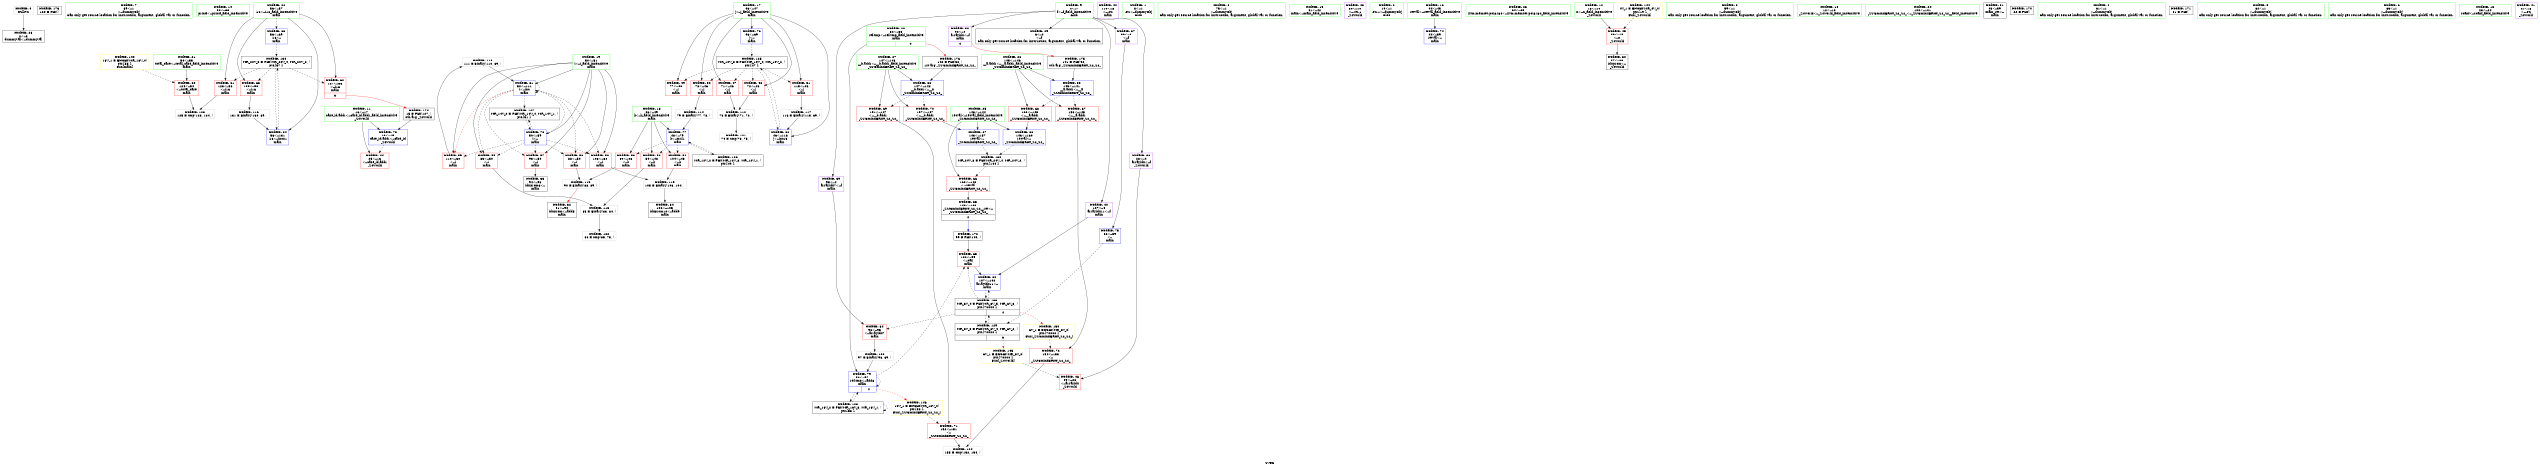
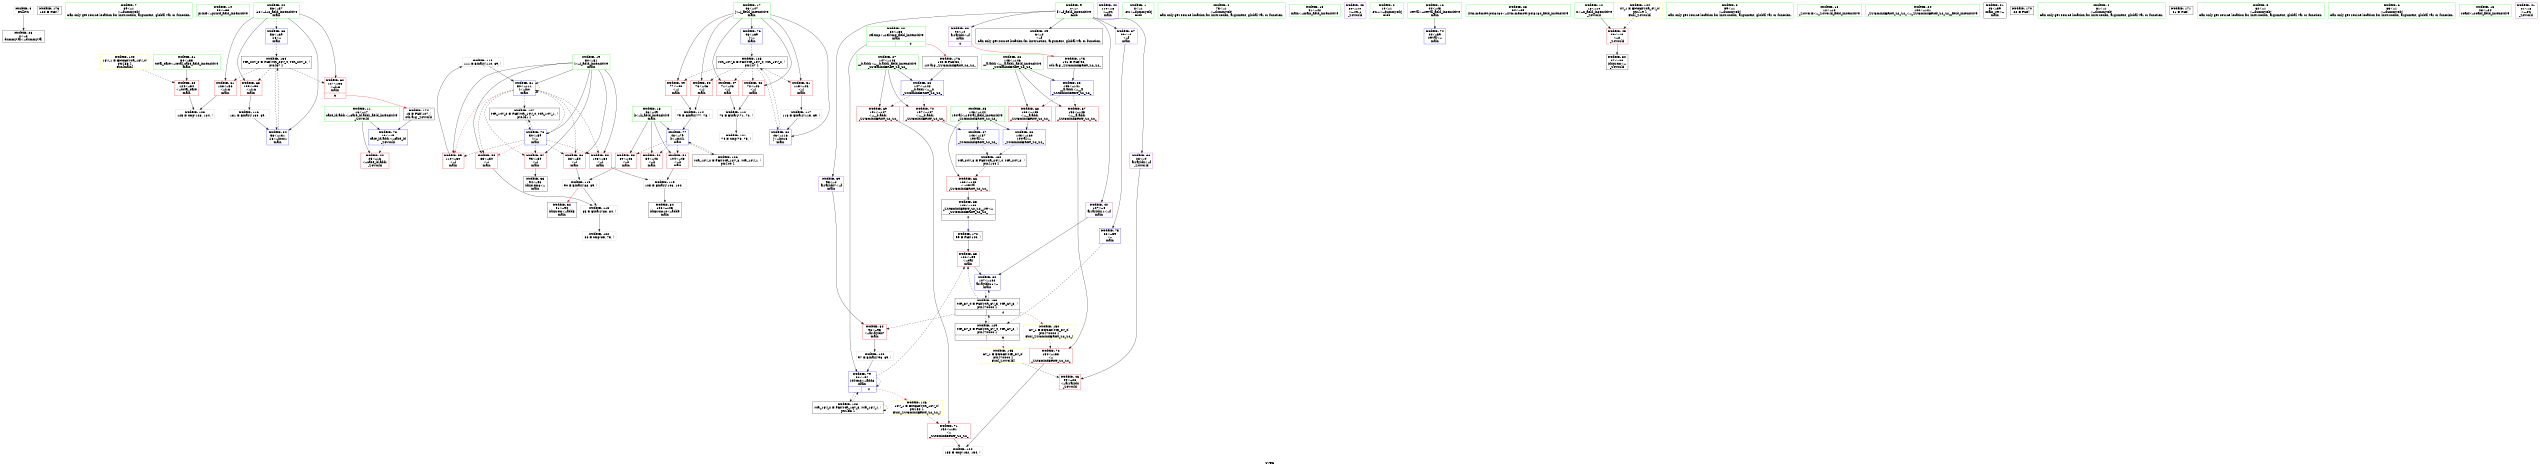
edge "NodeID: 49" -> "NodeID: 114": added
edge "NodeID: 78" -> "NodeID: 55": color black -> red
edge "NodeID: 52" -> "NodeID: 113": now "NodeID: 115" -> "NodeID: 113"
